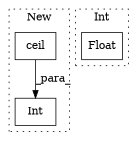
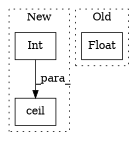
cluster "Int": label "Int" -> "Old"
edge "ceil" -> "Int": reversed
